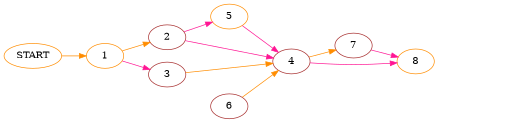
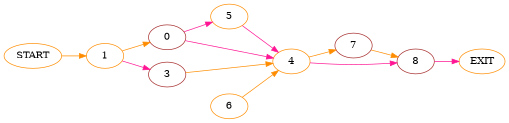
node "2": label "2" -> "0"
edge "7" -> "8": color deeppink -> darkorange
node "4": color brown -> darkorange
node "8": color darkorange -> brown
node "EXIT": added
node "6": color brown -> darkorange
